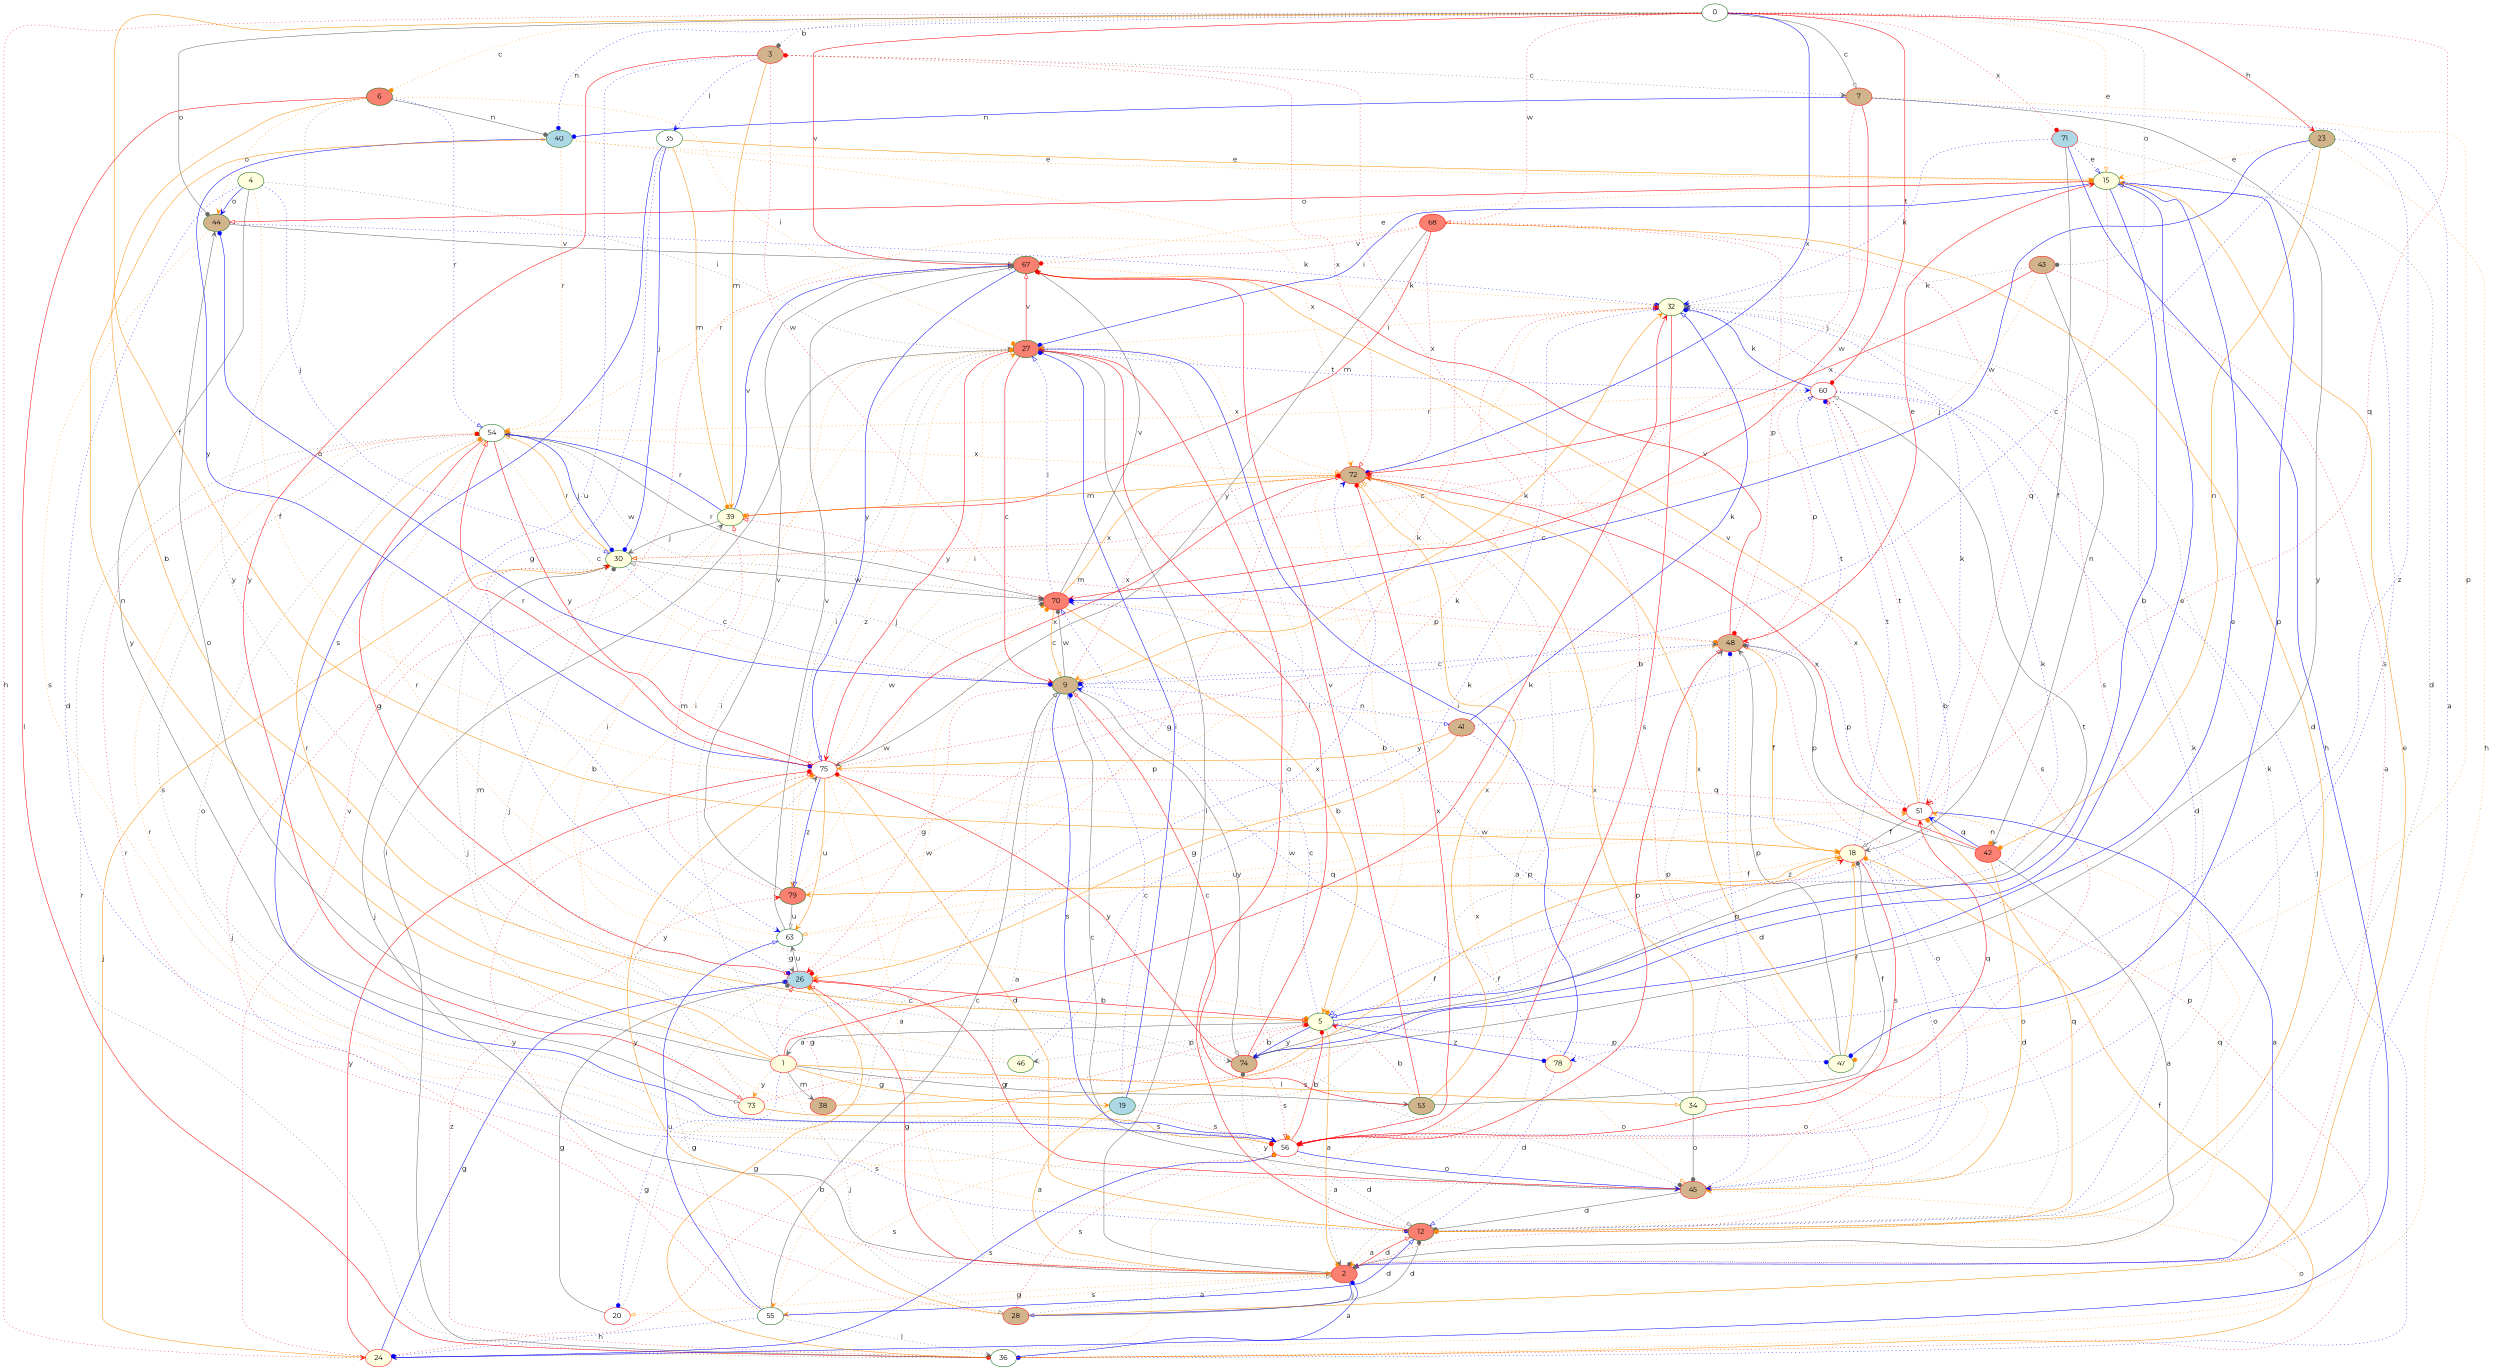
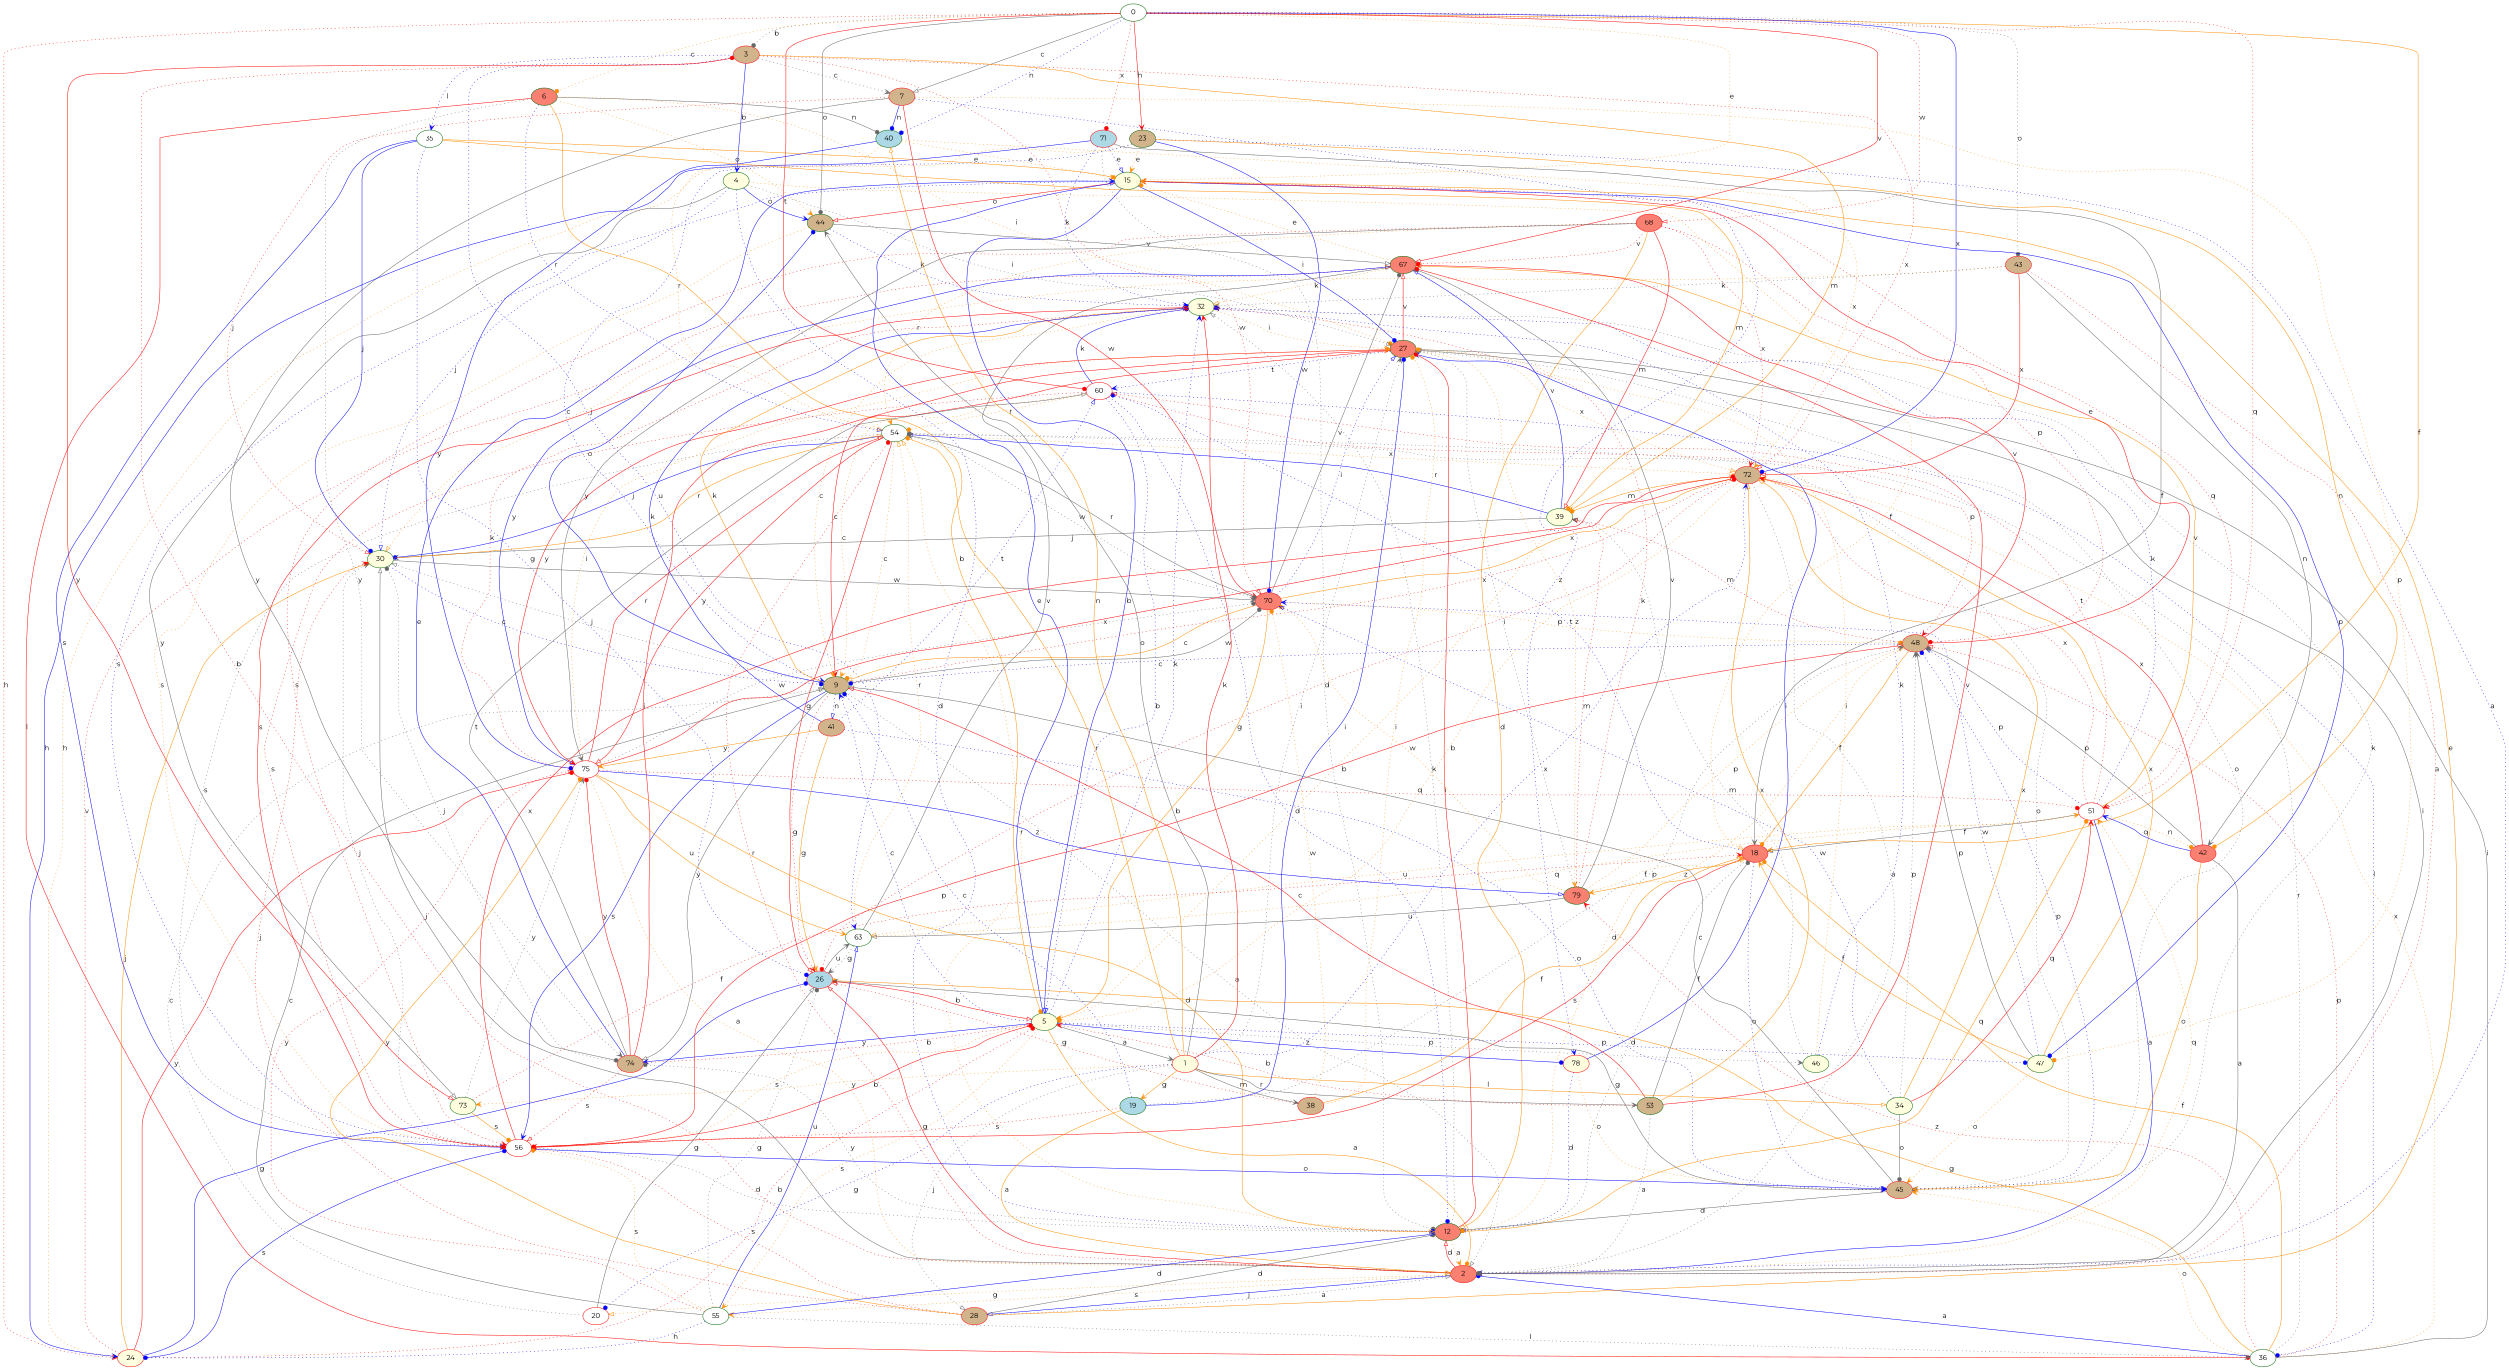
edge "3" -> "4": added, label "b"
node "18": fillcolor lightyellow -> salmon
node "73": color red -> darkgreen
edge "45" -> "26": color red -> gray40
